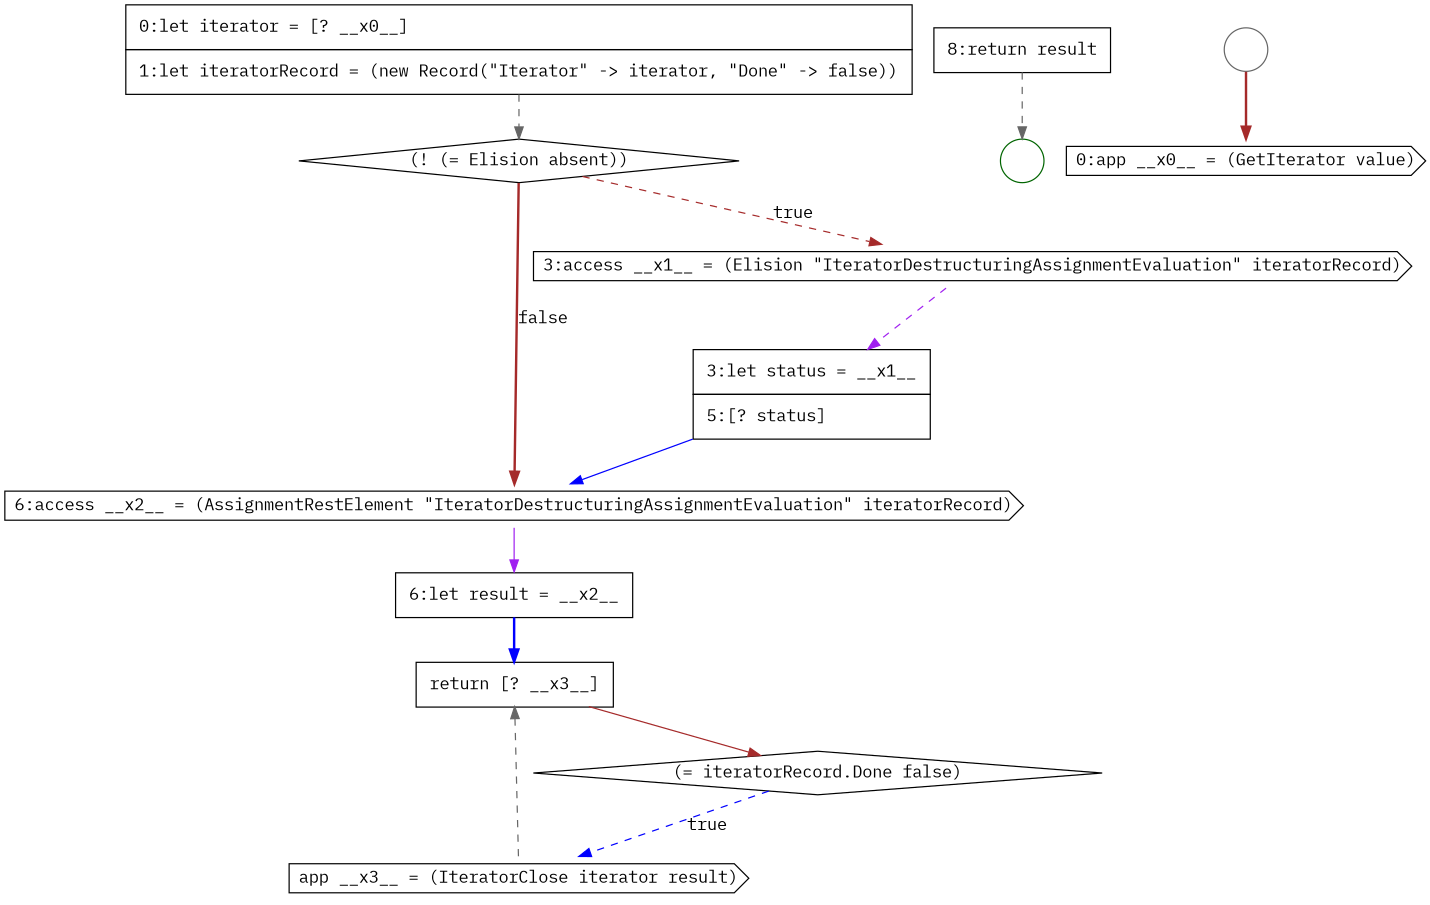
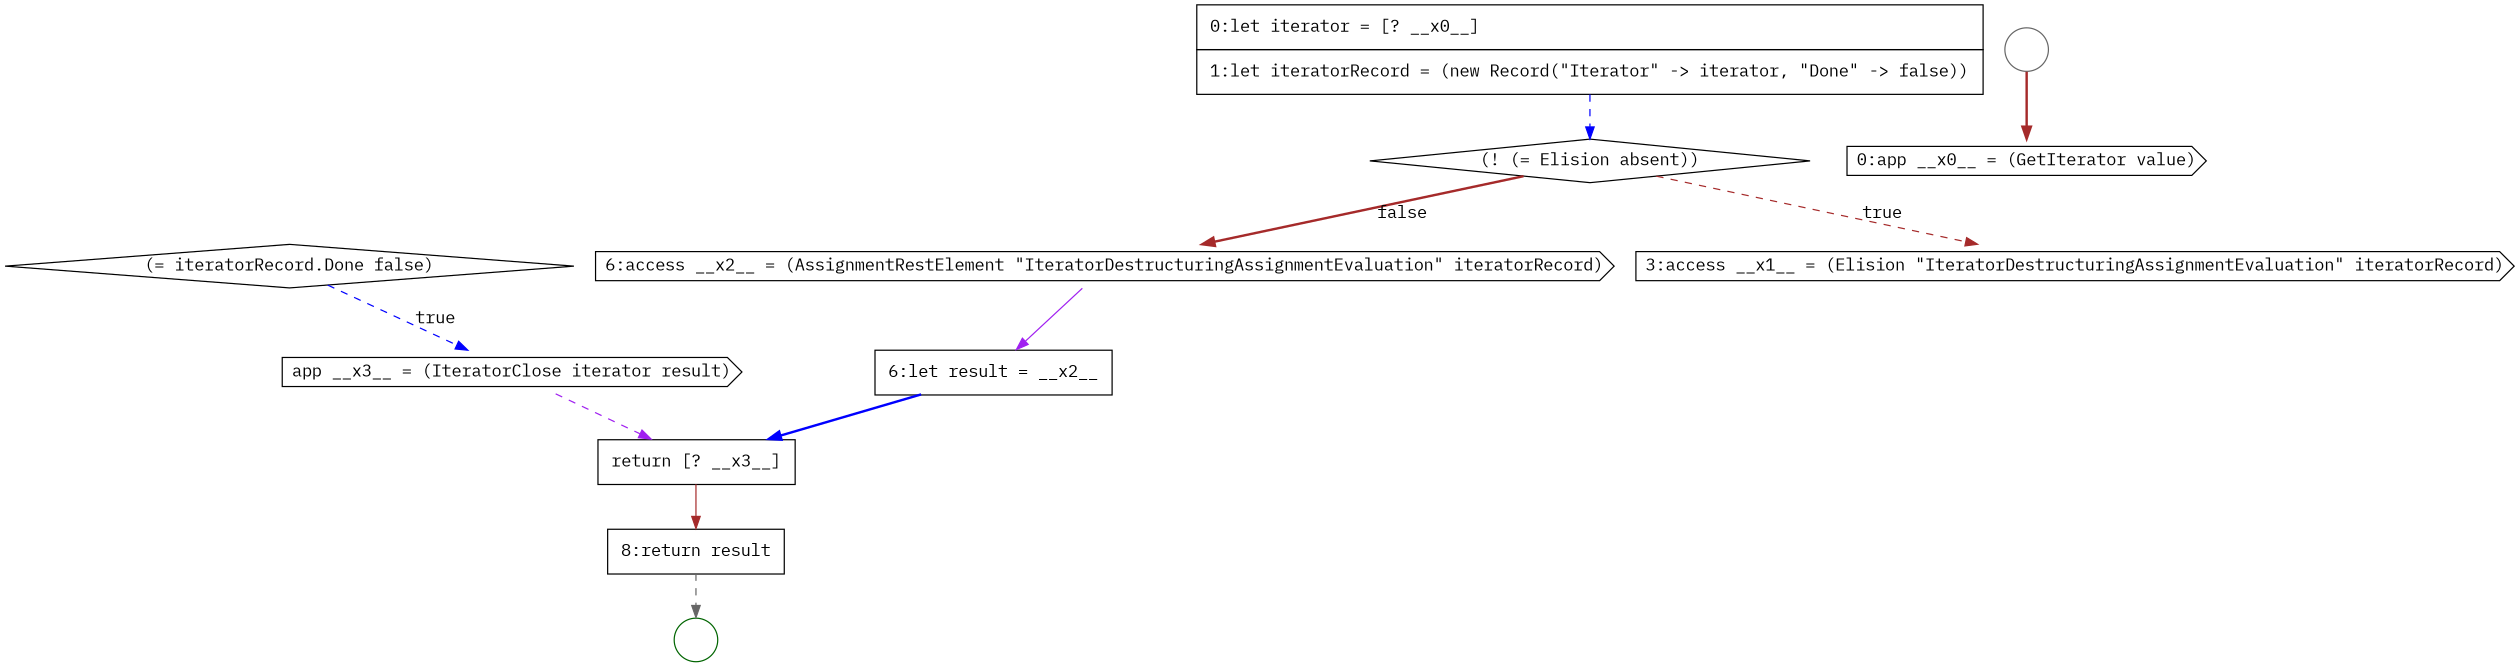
edge "0:let iterator = [? __x0__]" -> "(! (= Elision absent))": color gray40 -> blue
node "3:let status = __x1__": removed
edge "return [? __x3__]" -> "(= iteratorRecord.Done false)": now "return [? __x3__]" -> "8:return result"
edge "app __x3__ = (IteratorClose iterator result)" -> "return [? __x3__]": color gray40 -> purple
